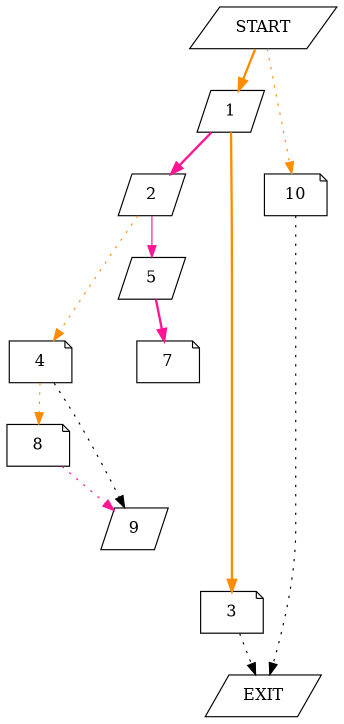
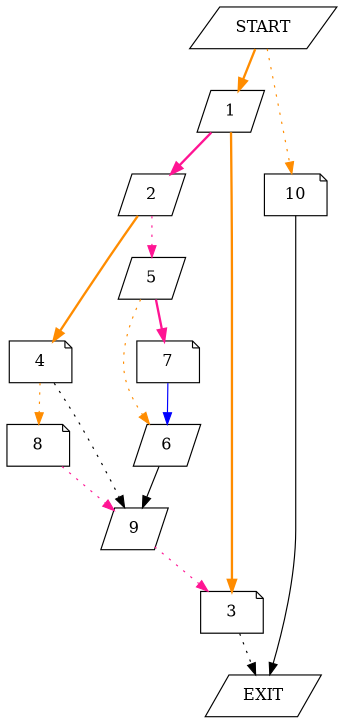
edge "2" -> "5": style solid -> dotted
edge "2" -> "4": style dotted -> bold
edge "10" -> "EXIT": style dotted -> solid
node "6": added
edge "9" -> "3": added
